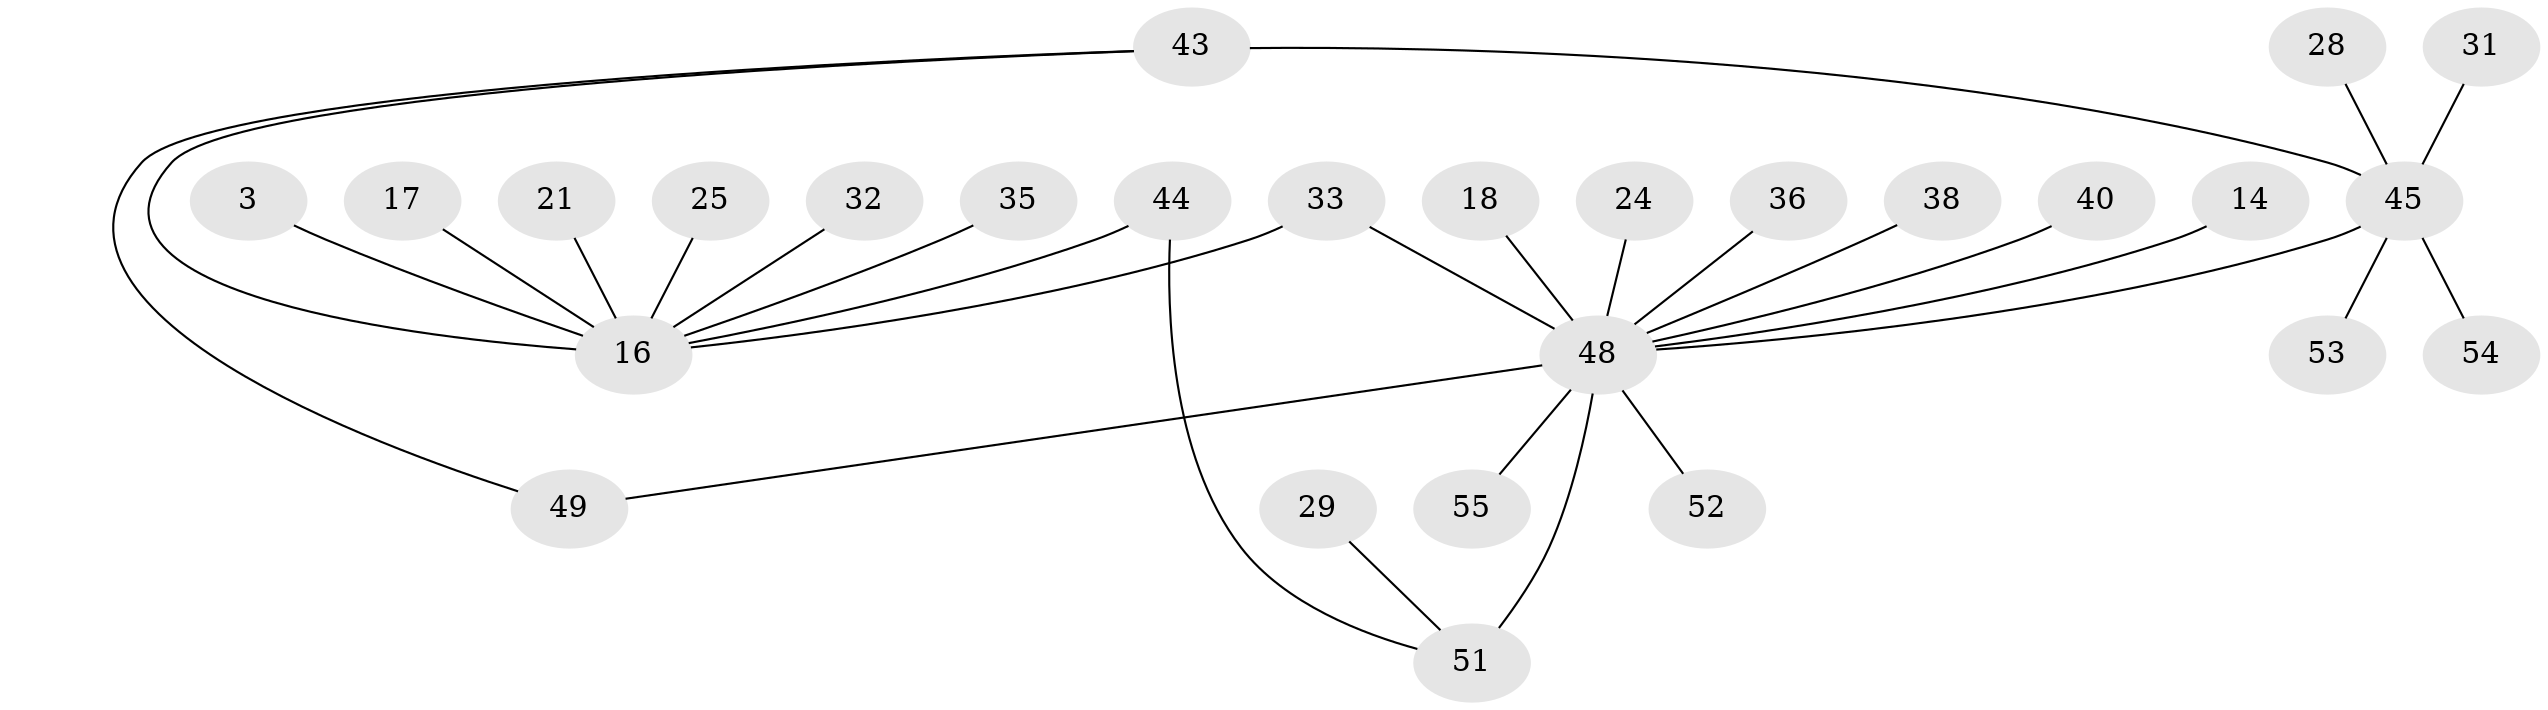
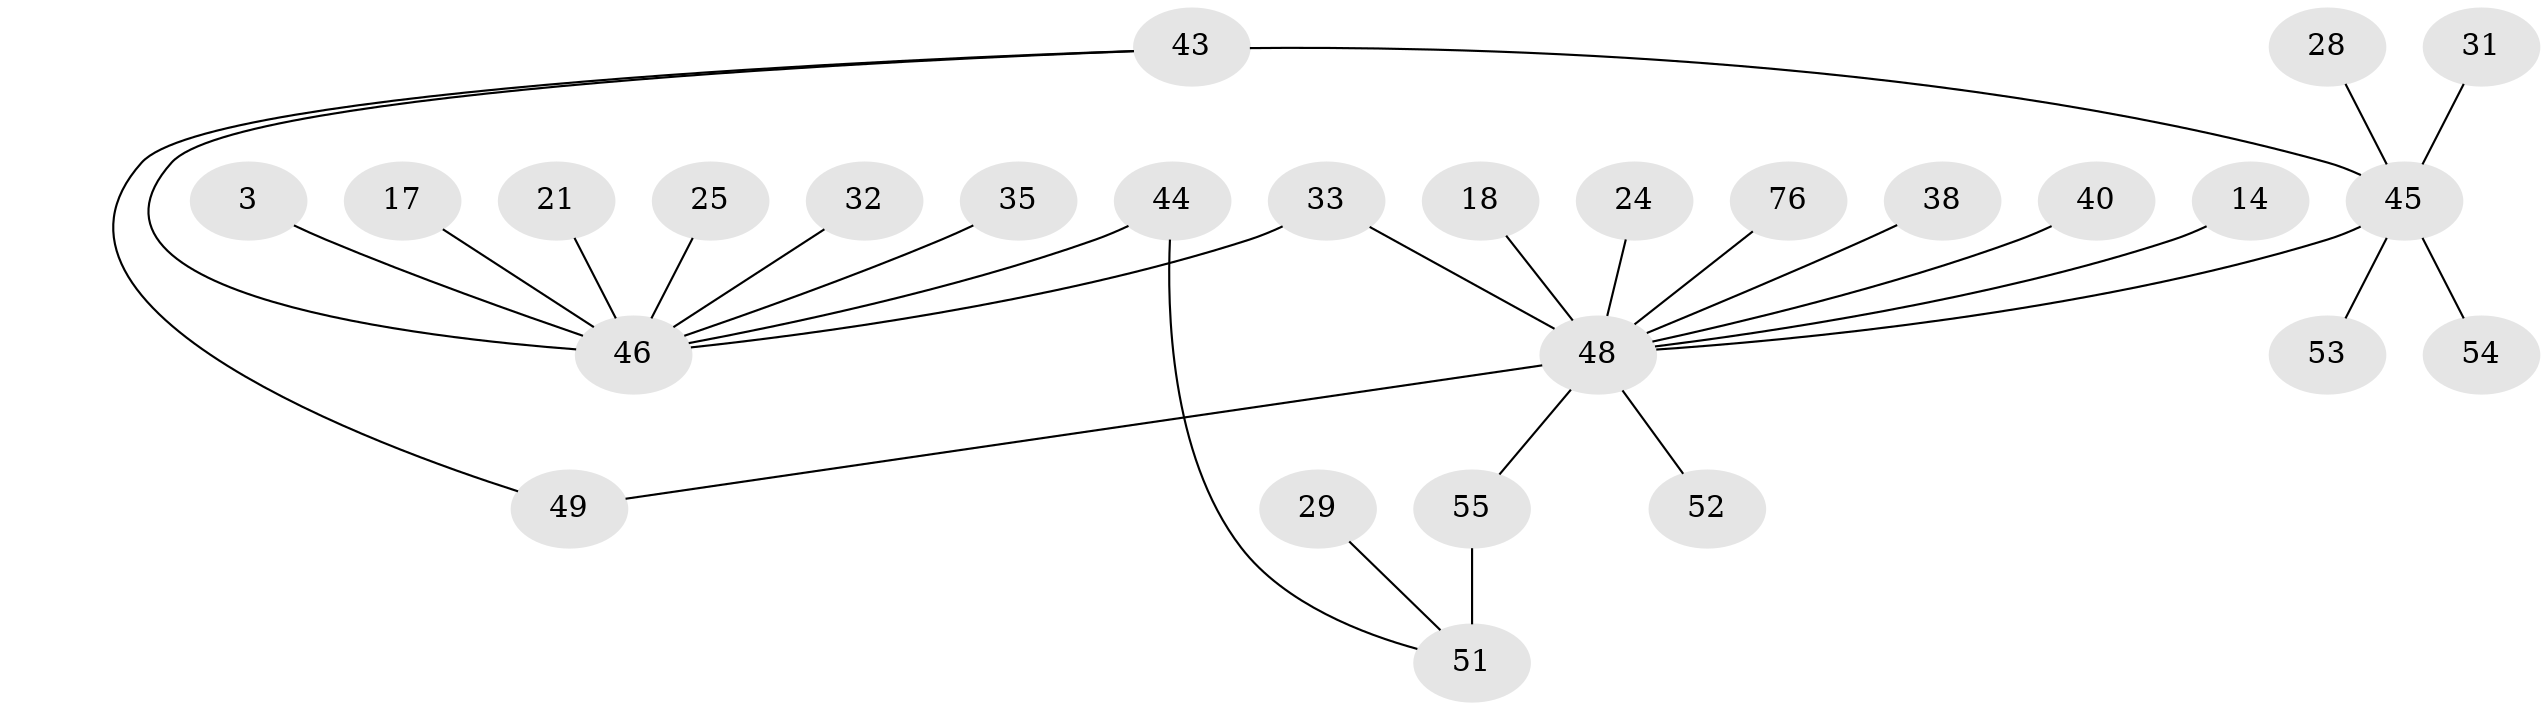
node "36": label "36" -> "76"
node "16": label "16" -> "46"
edge "48" -- "51": now "55" -- "51"
